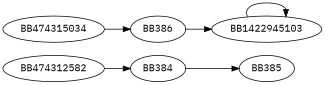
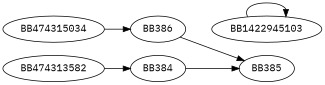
edge "BB386" -> "BB1422945103": now "BB386" -> "BB385"
node "BB474312582": label "BB474312582" -> "BB474313582"
